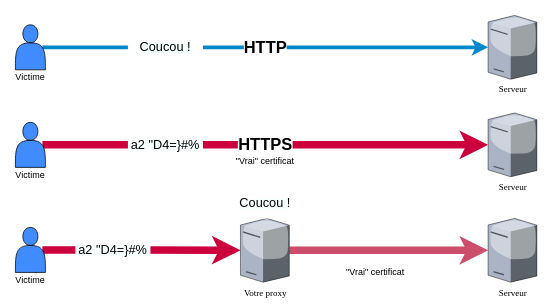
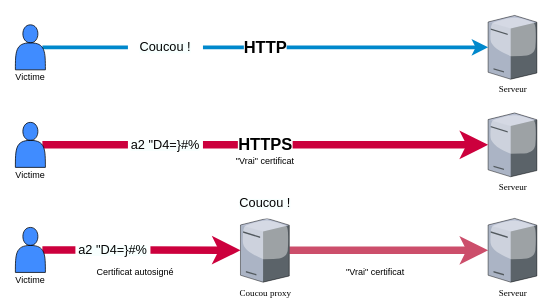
node "Certificat autosigné": added
node "Votre proxy": label "Votre proxy" -> "Coucou proxy"
